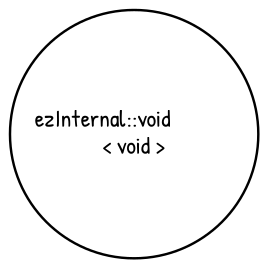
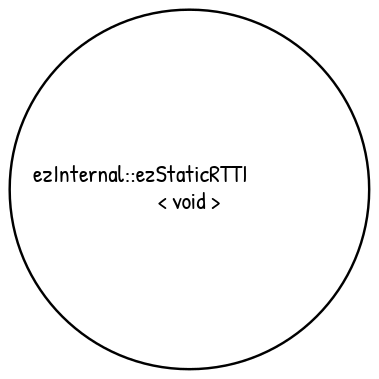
node "ezInternal::void < void >": label "ezInternal::void < void >" -> "ezInternal::ezStaticRTTI < void >"
